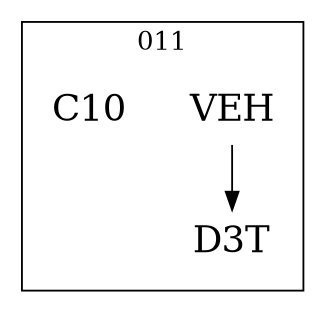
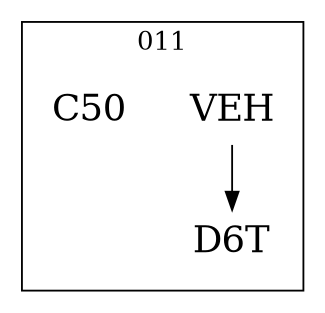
node "C10": label "C10" -> "C50"
node "D3T": label "D3T" -> "D6T"
